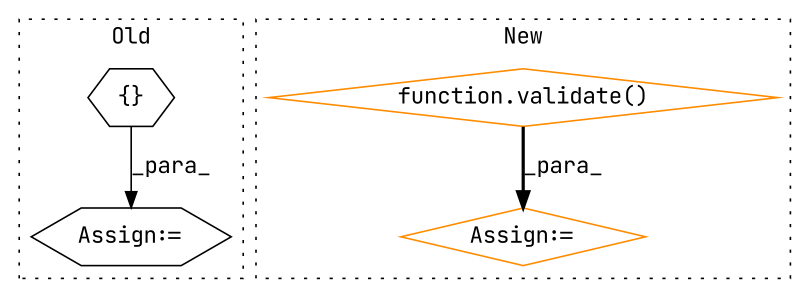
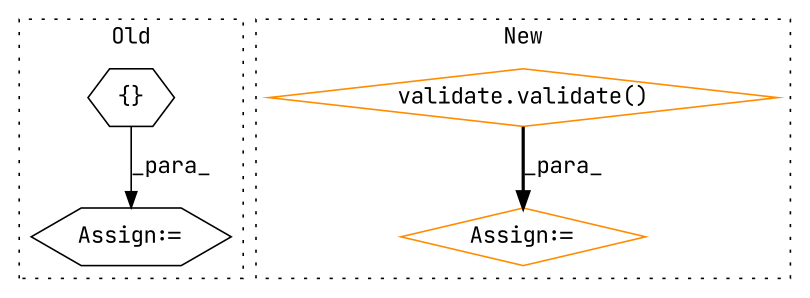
node "function.validate()": label "function.validate()" -> "validate.validate()"
